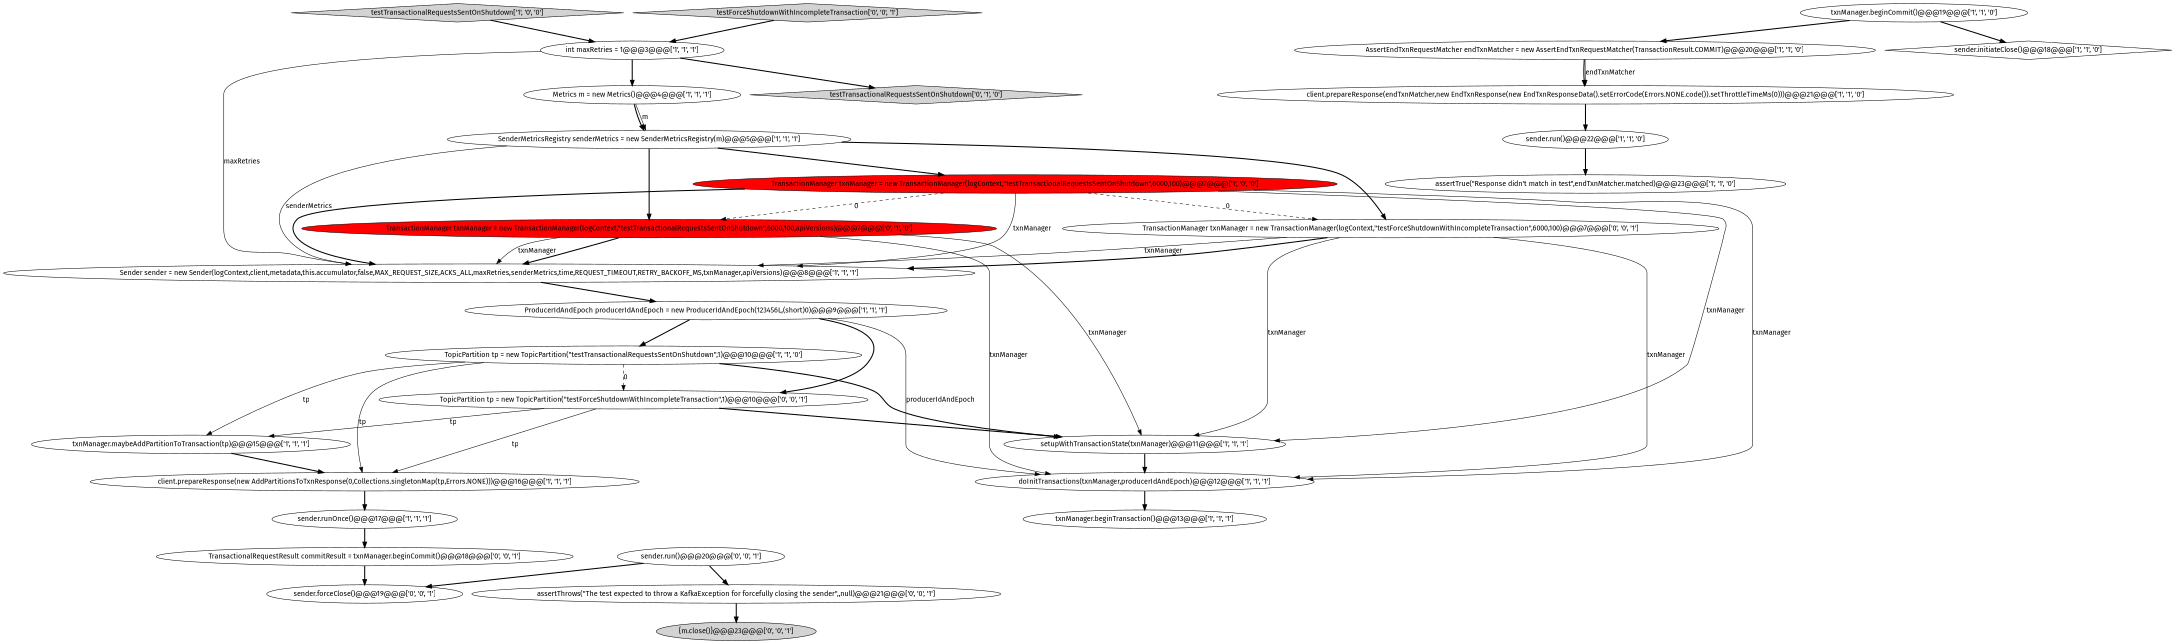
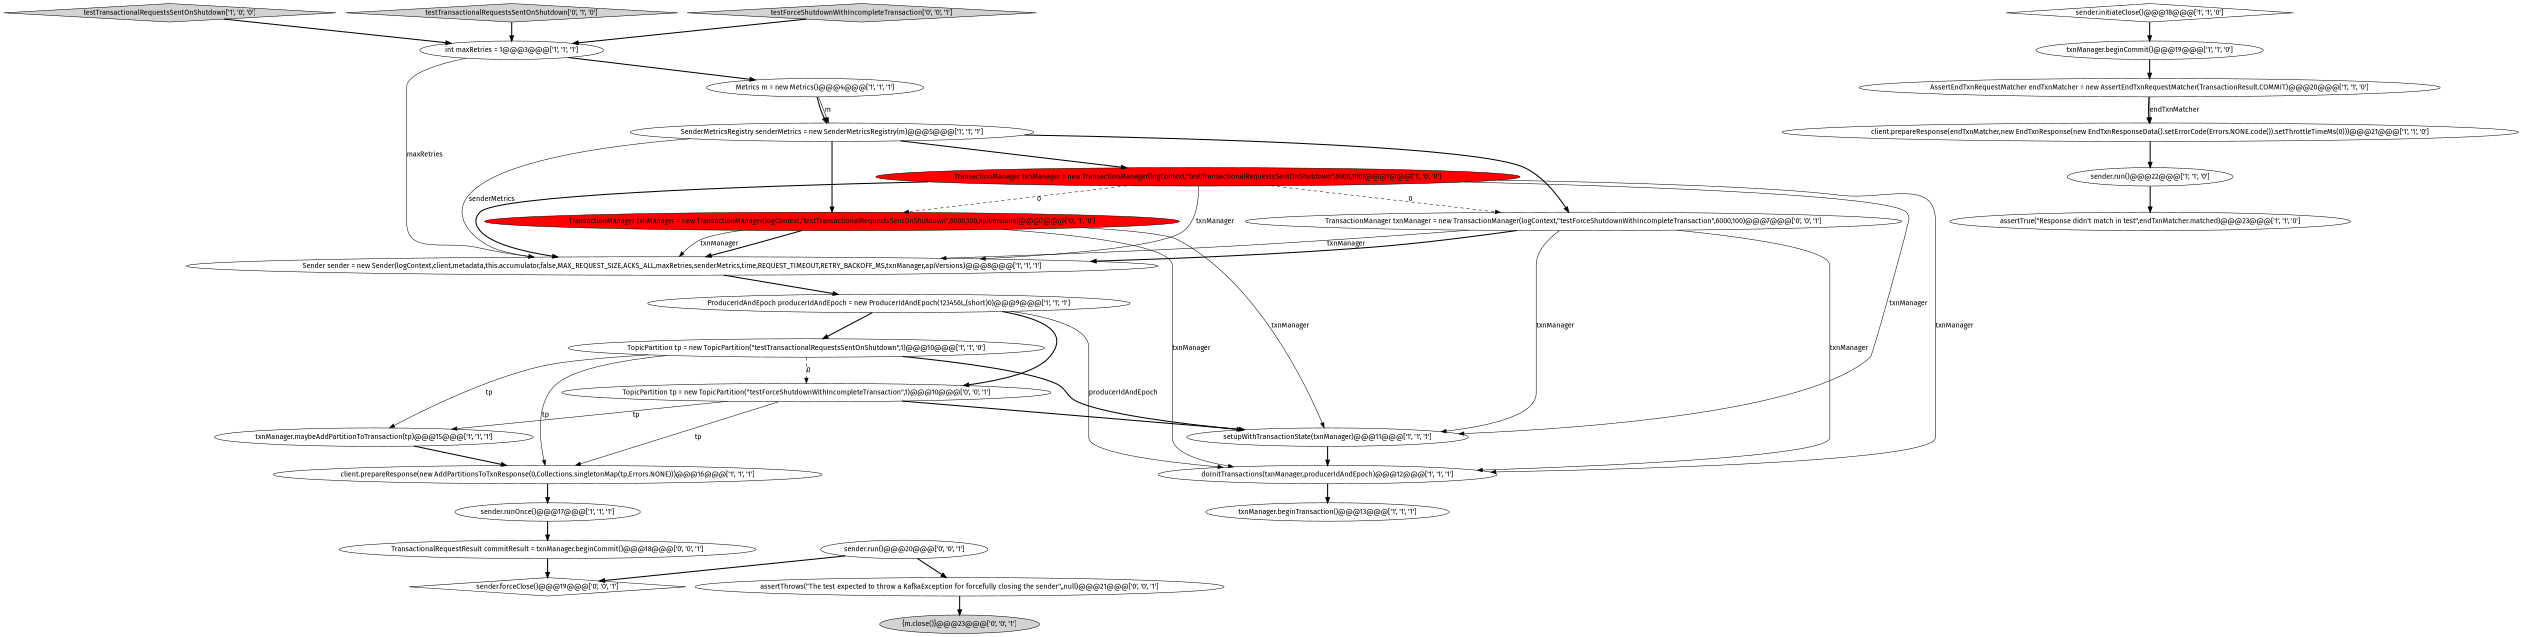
edge "txnManager.beginCommit()@@@19@@@['1', '1', '0']" -> "sender.initiateClose()@@@18@@@['1', '1', '0']": reversed
edge "int maxRetries = 1@@@3@@@['1', '1', '1']" -> "testTransactionalRequestsSentOnShutdown['0', '1', '0']": reversed
node "sender.forceClose()@@@19@@@['0', '0', '1']": shape ellipse -> diamond
